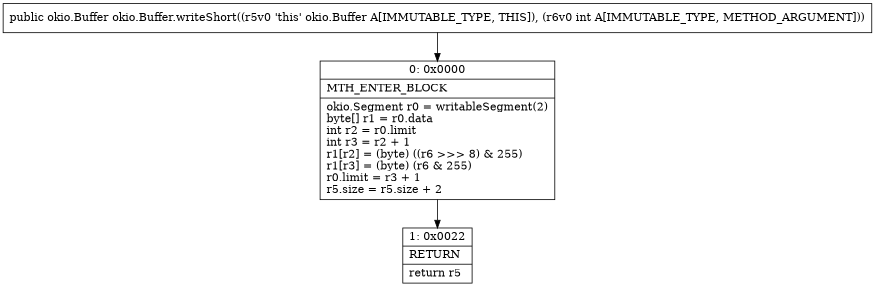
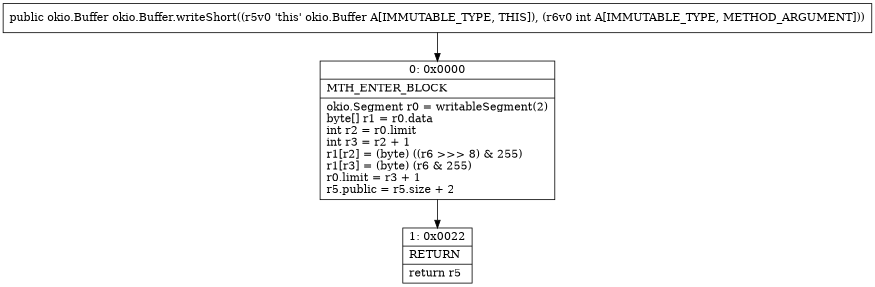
node "0: 0x0000": text "r5.size = r5.size + 2" -> "r5.public = r5.size + 2"
